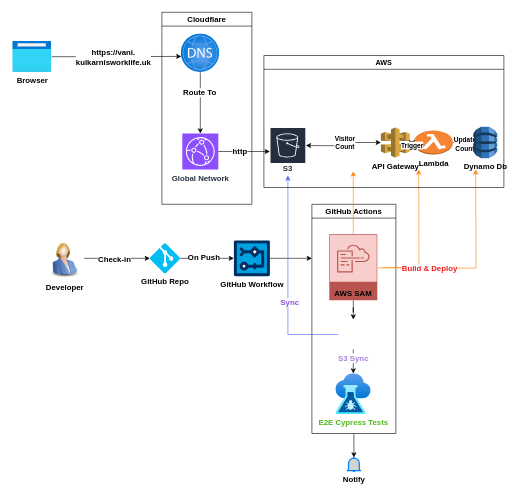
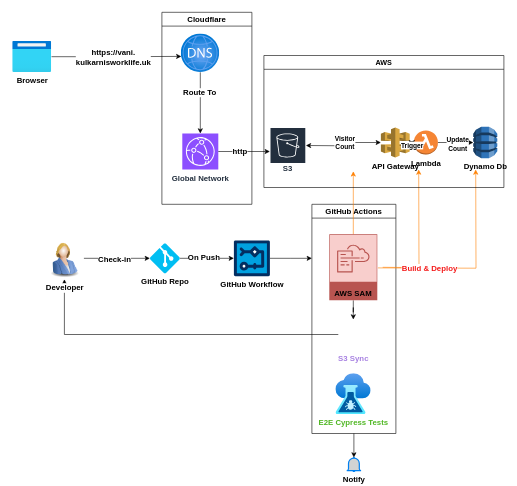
node "Lambda": size 39x24 -> 24x24
edge "S3 Sync" -> "Amazon S3": removed, label "Sync"
edge "S3 Sync" -> "E2E Cypress Tests": now "S3 Sync" -> "Developer"
